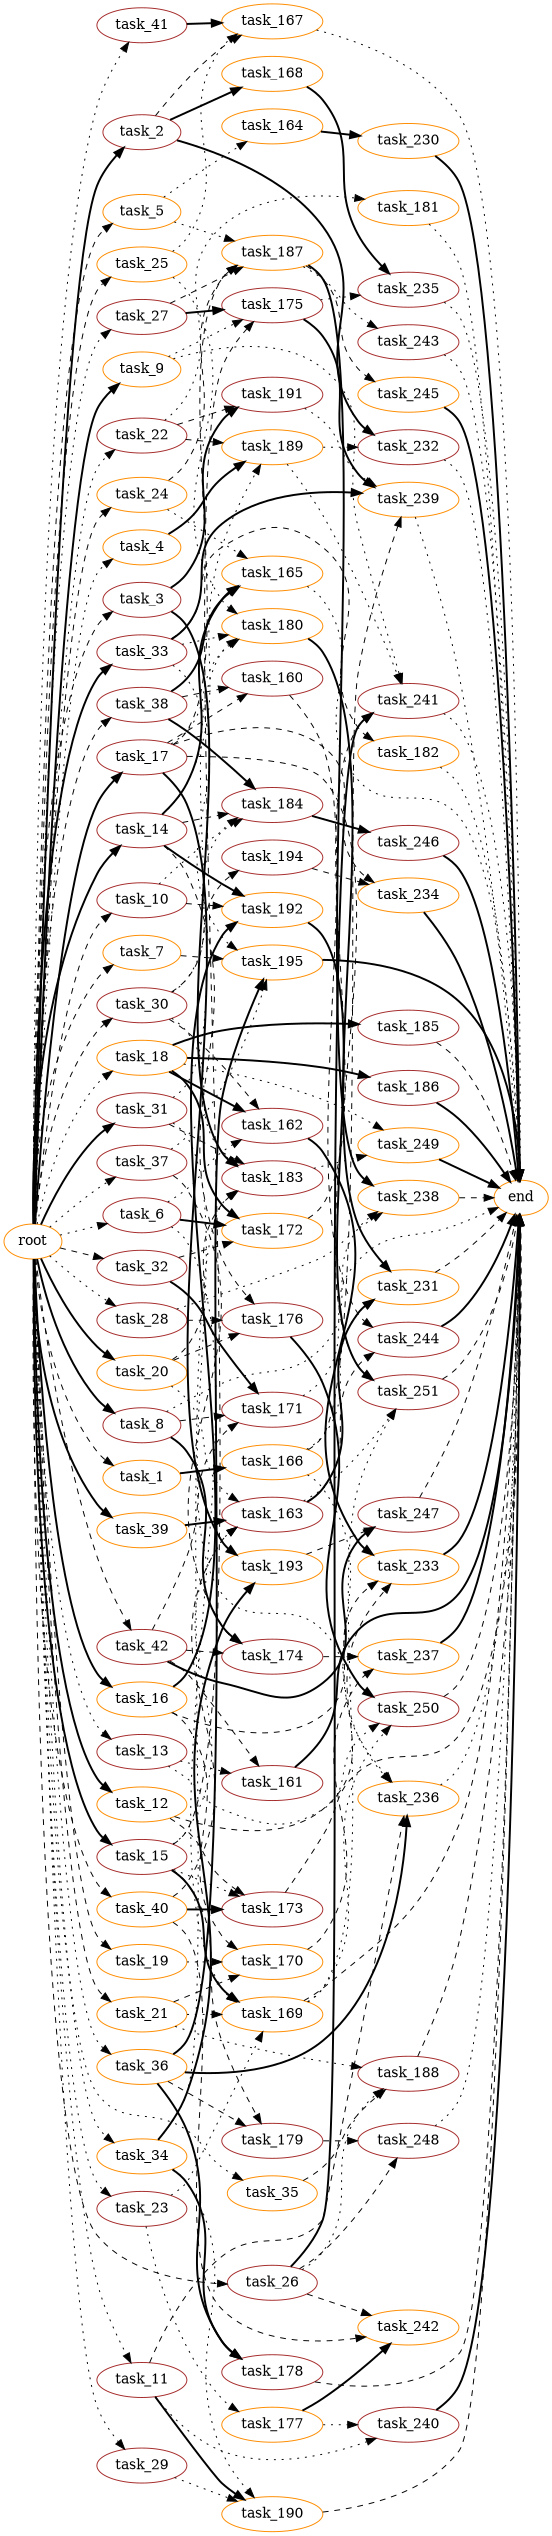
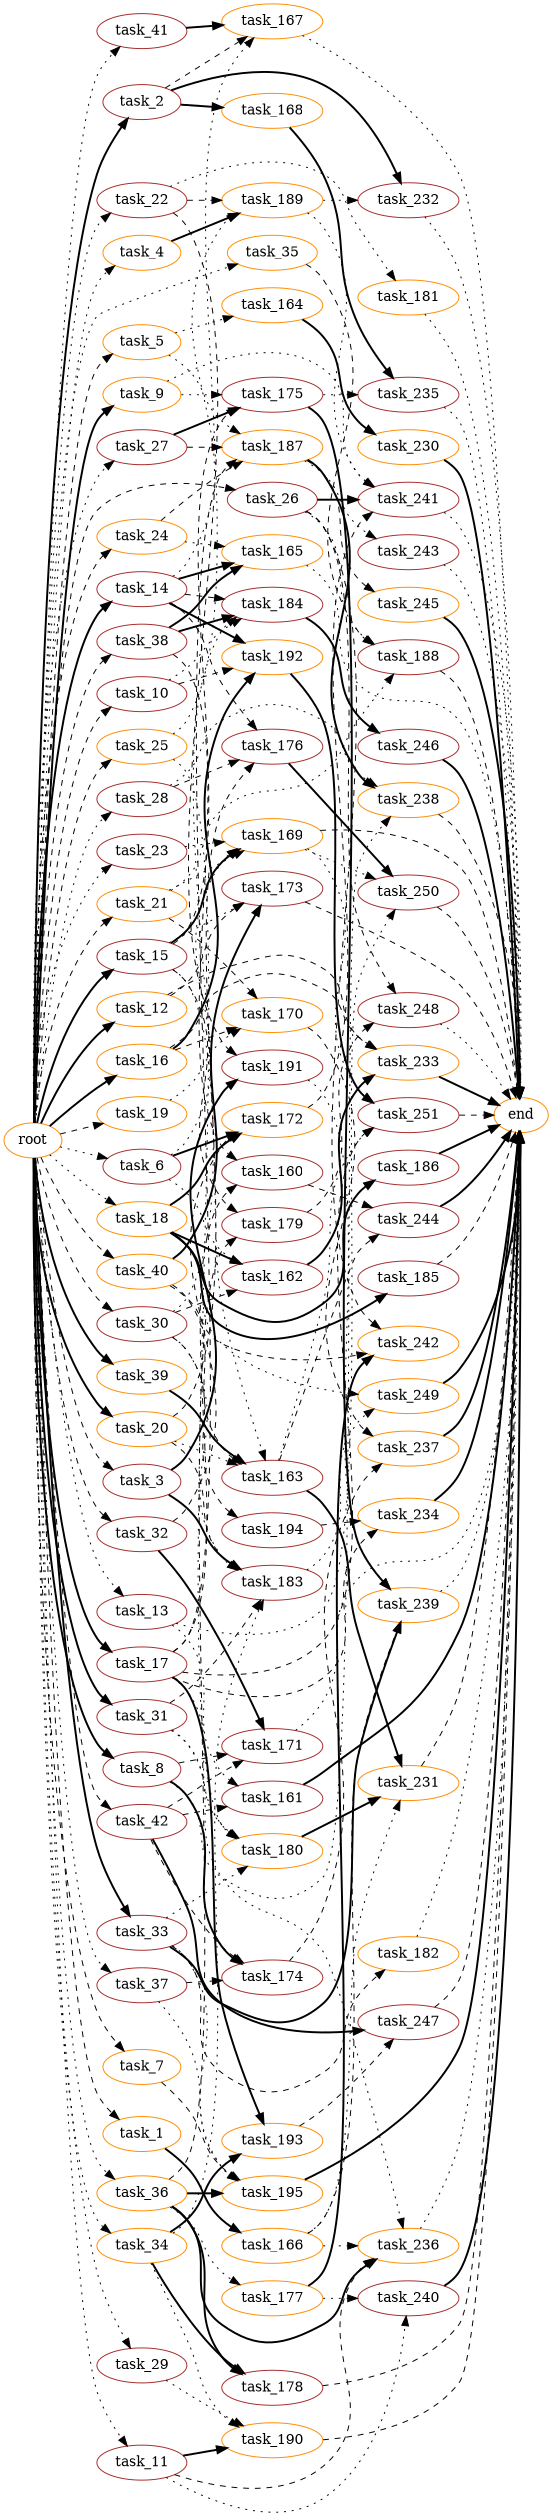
edge "task_23" -> "task_177": now "task_36" -> "task_177"
